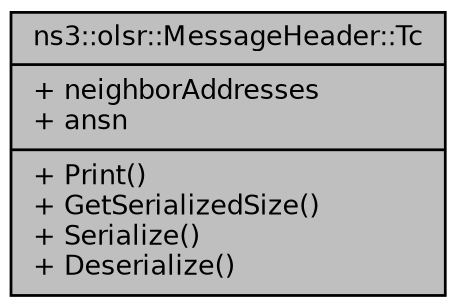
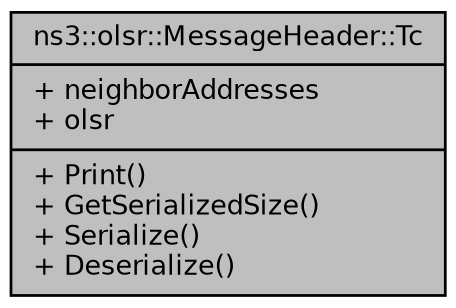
node "ns3::olsr::MessageHeader::Tc": text "+ ansn" -> "+ olsr"
